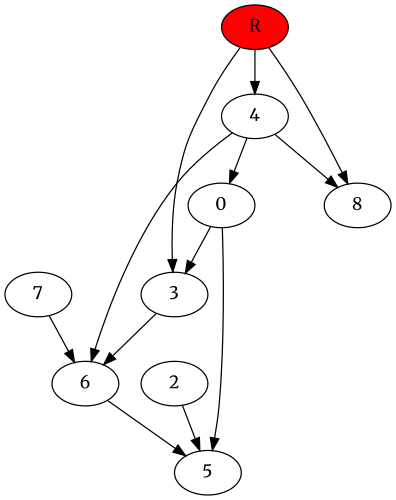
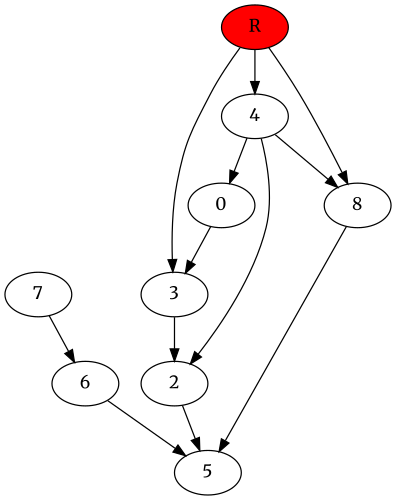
edge "4" -> "6": now "4" -> "2"
edge "0" -> "5": now "8" -> "5"
edge "3" -> "6": now "3" -> "2"
